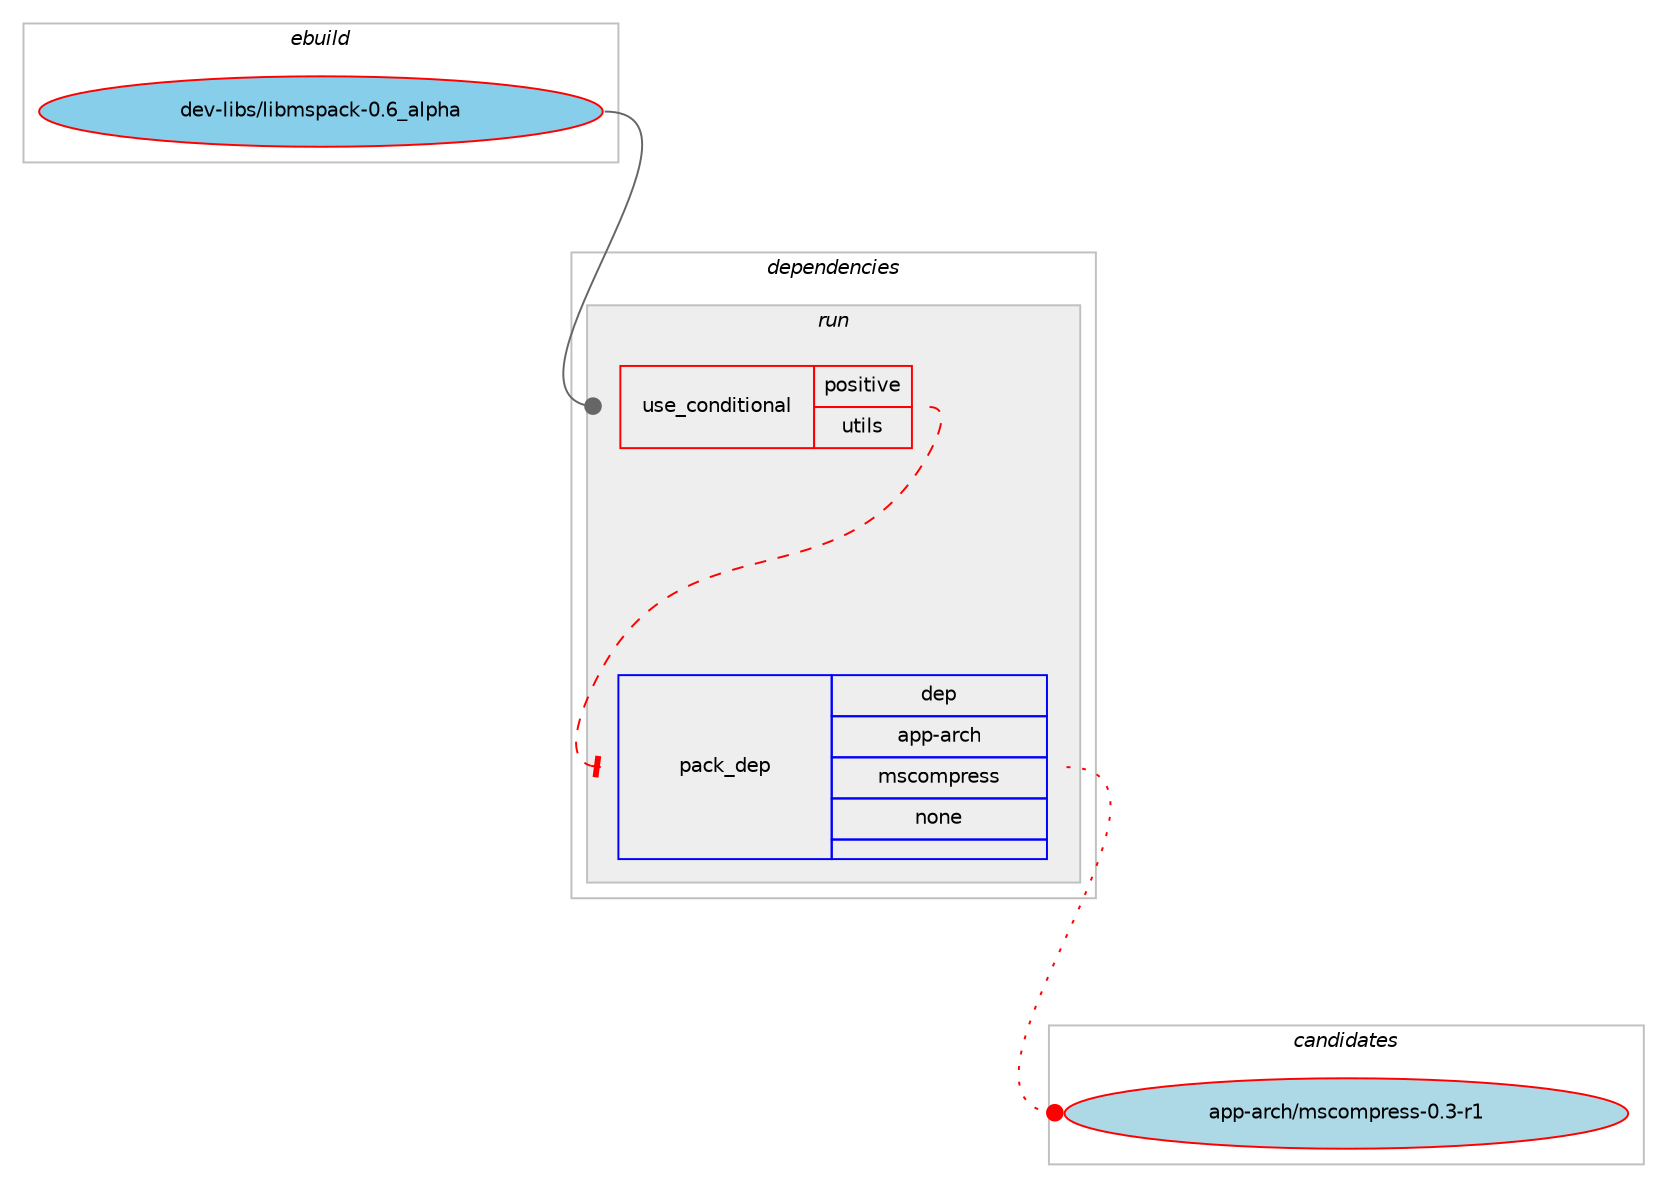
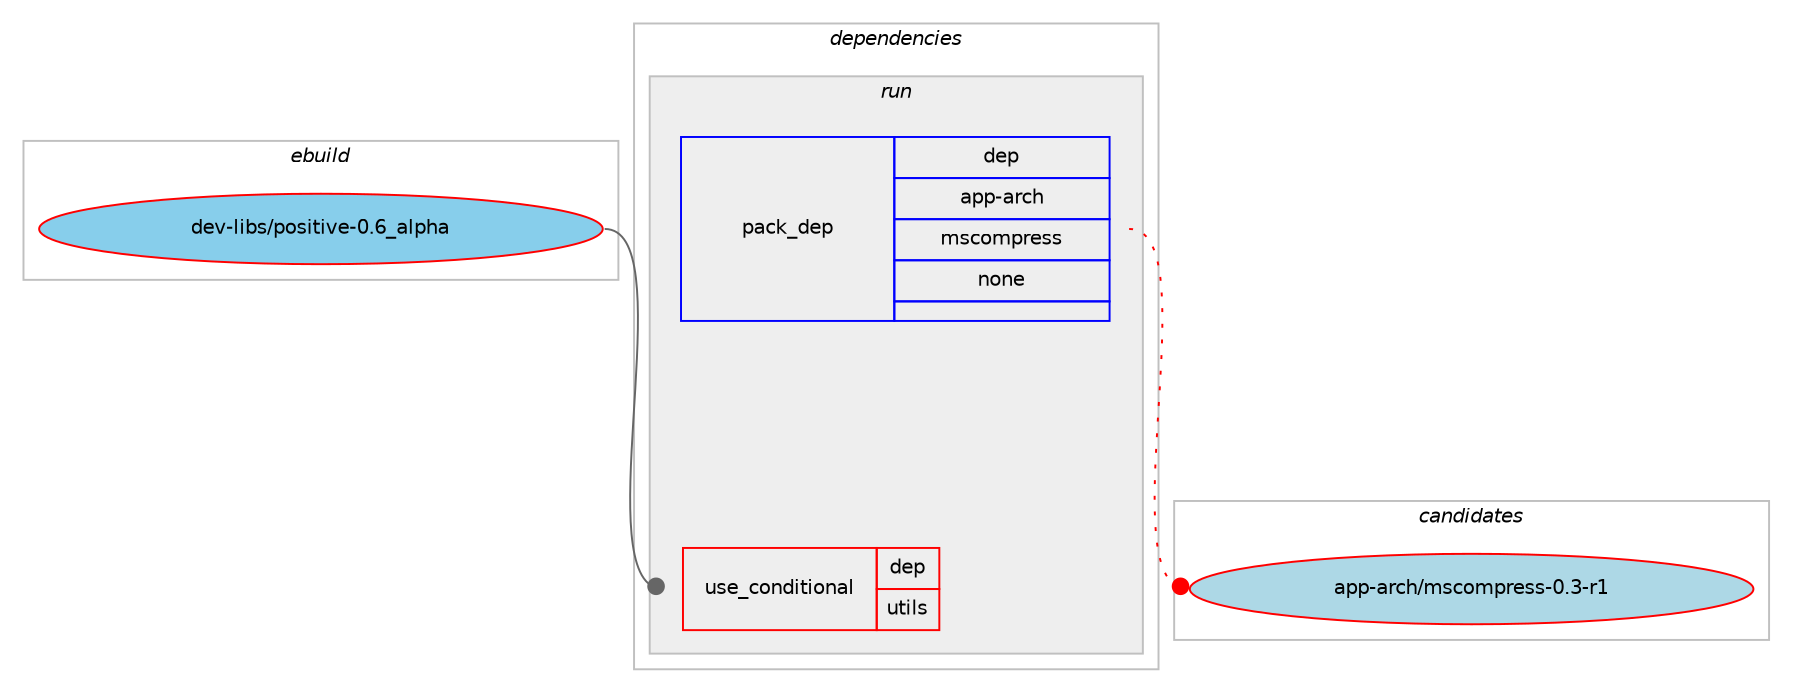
node "dev-libs/libmspack-0.6_alpha": label "dev-libs/libmspack-0.6_alpha" -> "dev-libs/positive-0.6_alpha"
node "use_conditional": text "positive" -> "dep"
edge "use_conditional" -> "pack_dep": removed
